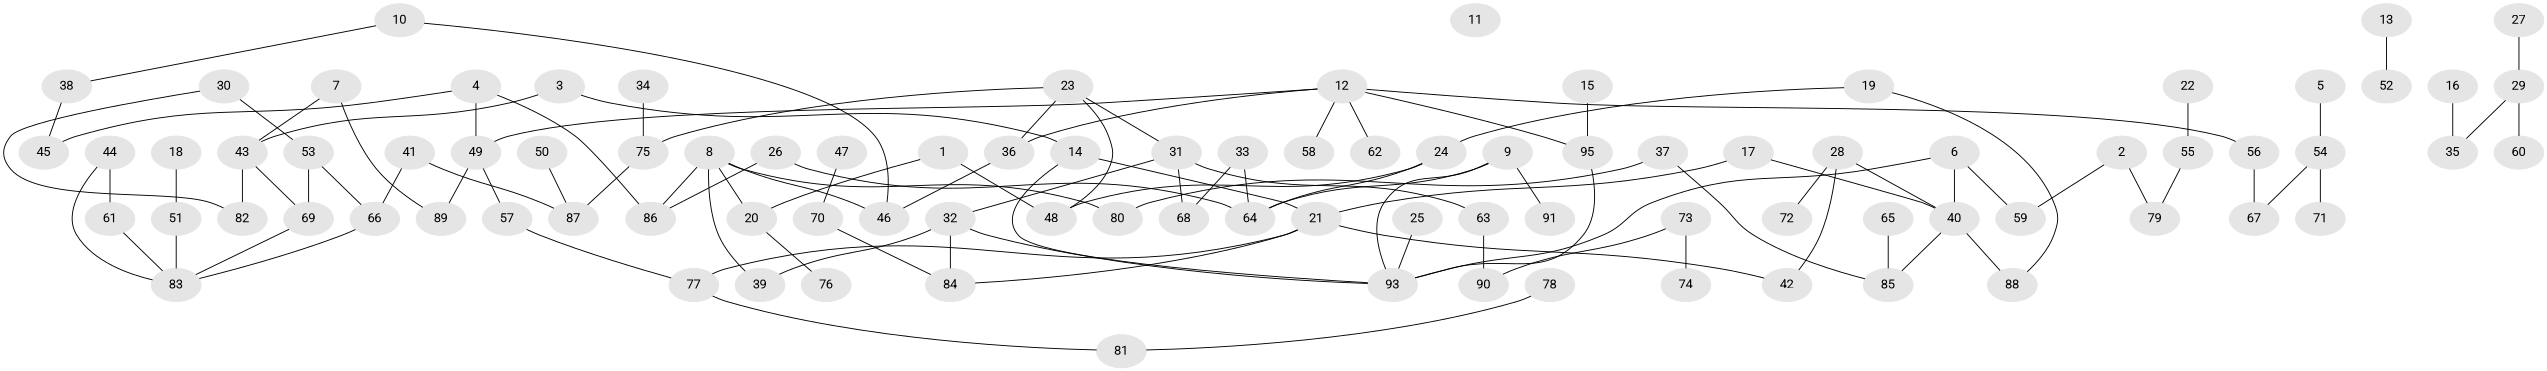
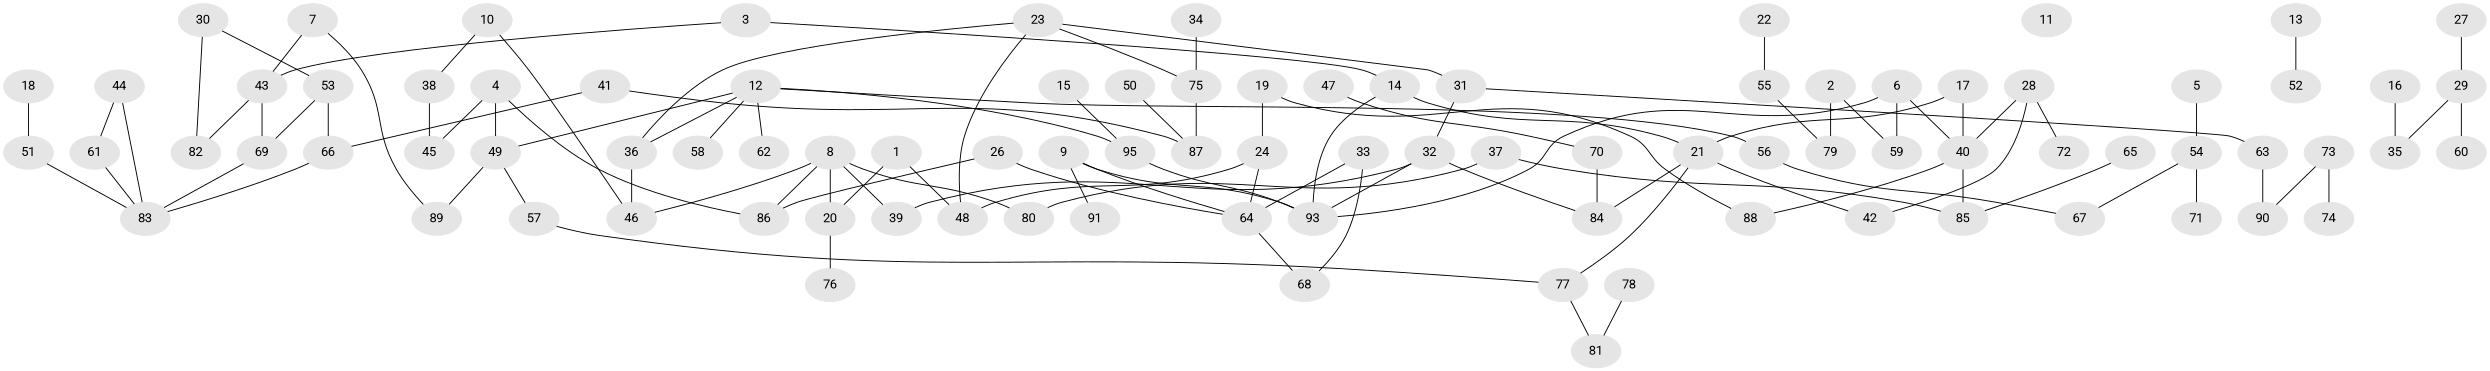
edge "31" -- "68": now "64" -- "68"
node "25": removed
